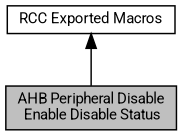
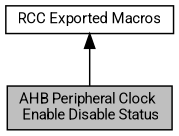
node "AHB Peripheral Disable Enable Disable Status": label "AHB Peripheral Disable Enable Disable Status" -> "AHB Peripheral Clock Enable Disable Status"
